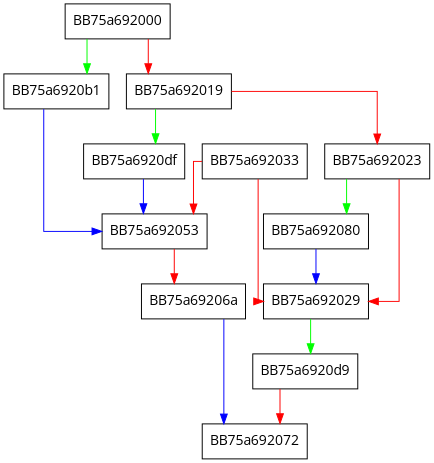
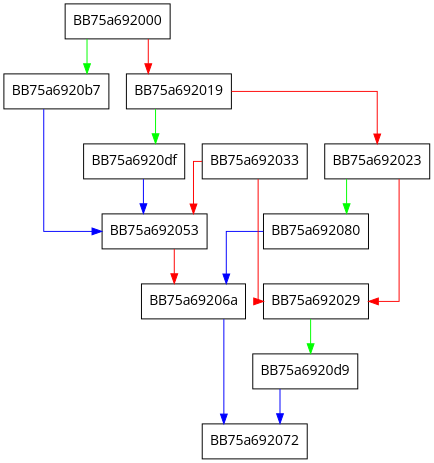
node "BB75a6920b1": label "BB75a6920b1" -> "BB75a6920b7"
edge "BB75a692080" -> "BB75a692029": now "BB75a692080" -> "BB75a69206a"
edge "BB75a6920d9" -> "BB75a692072": color red -> blue
